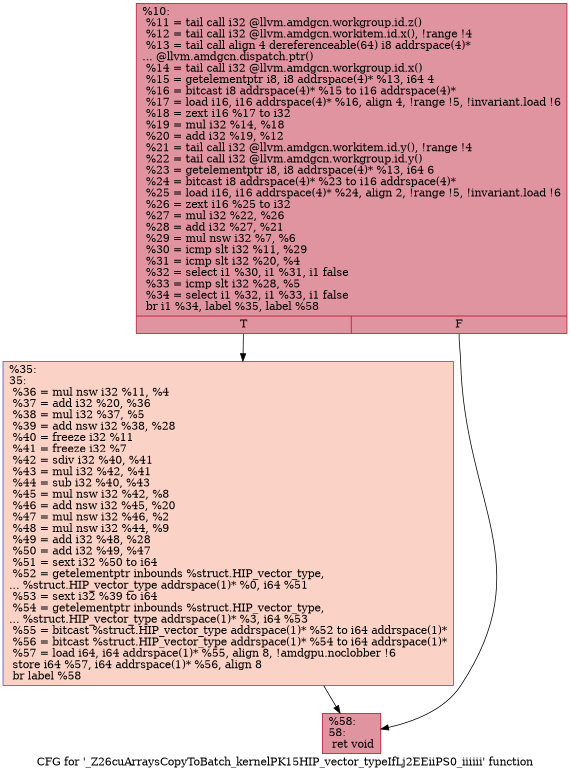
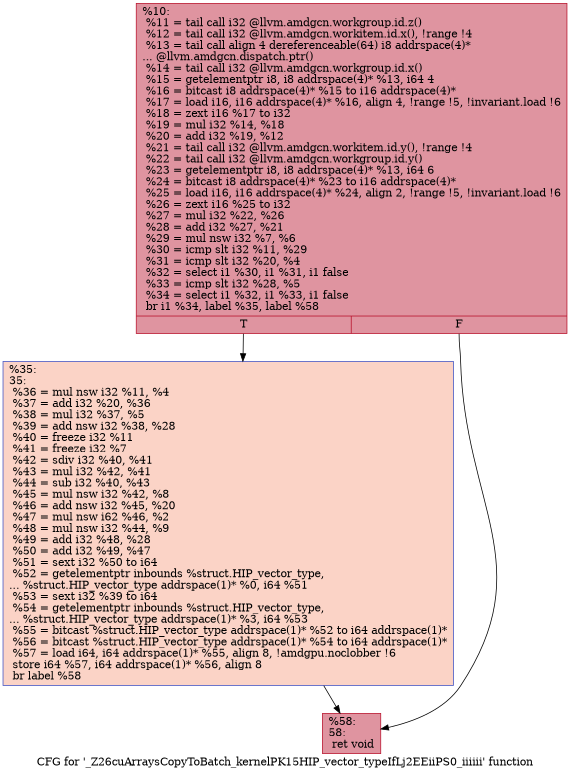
node "%35:": text "%47 = mul nsw i32 %46, %2" -> "%47 = mul nsw i62 %46, %2"
